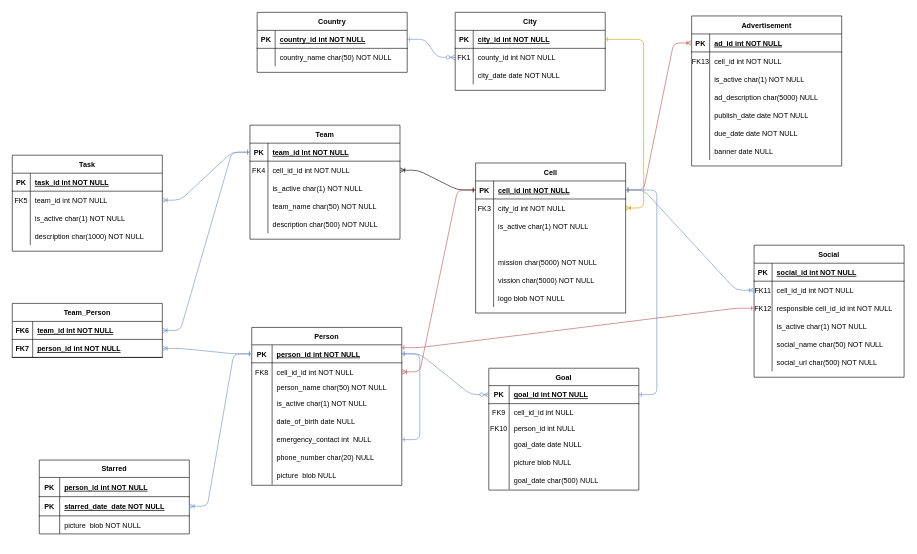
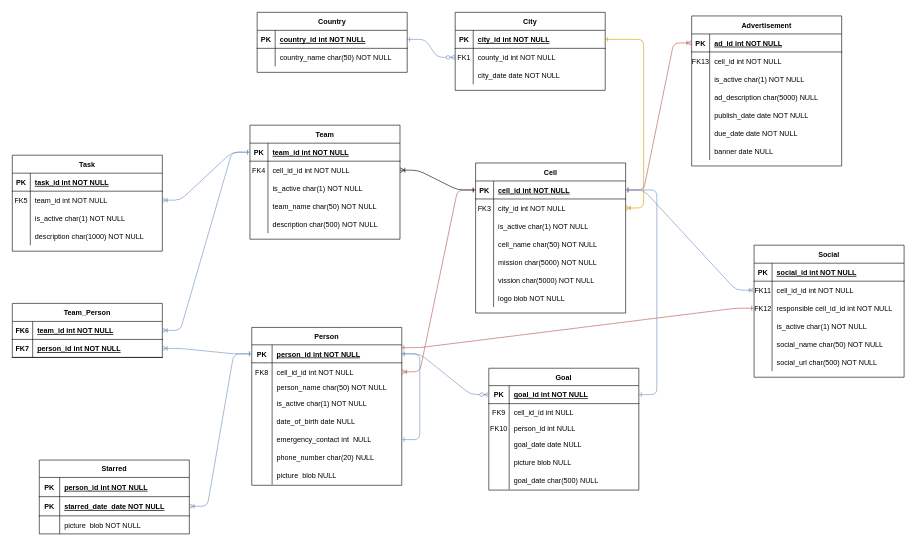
node "cell_name char(50) NOT NULL": added
